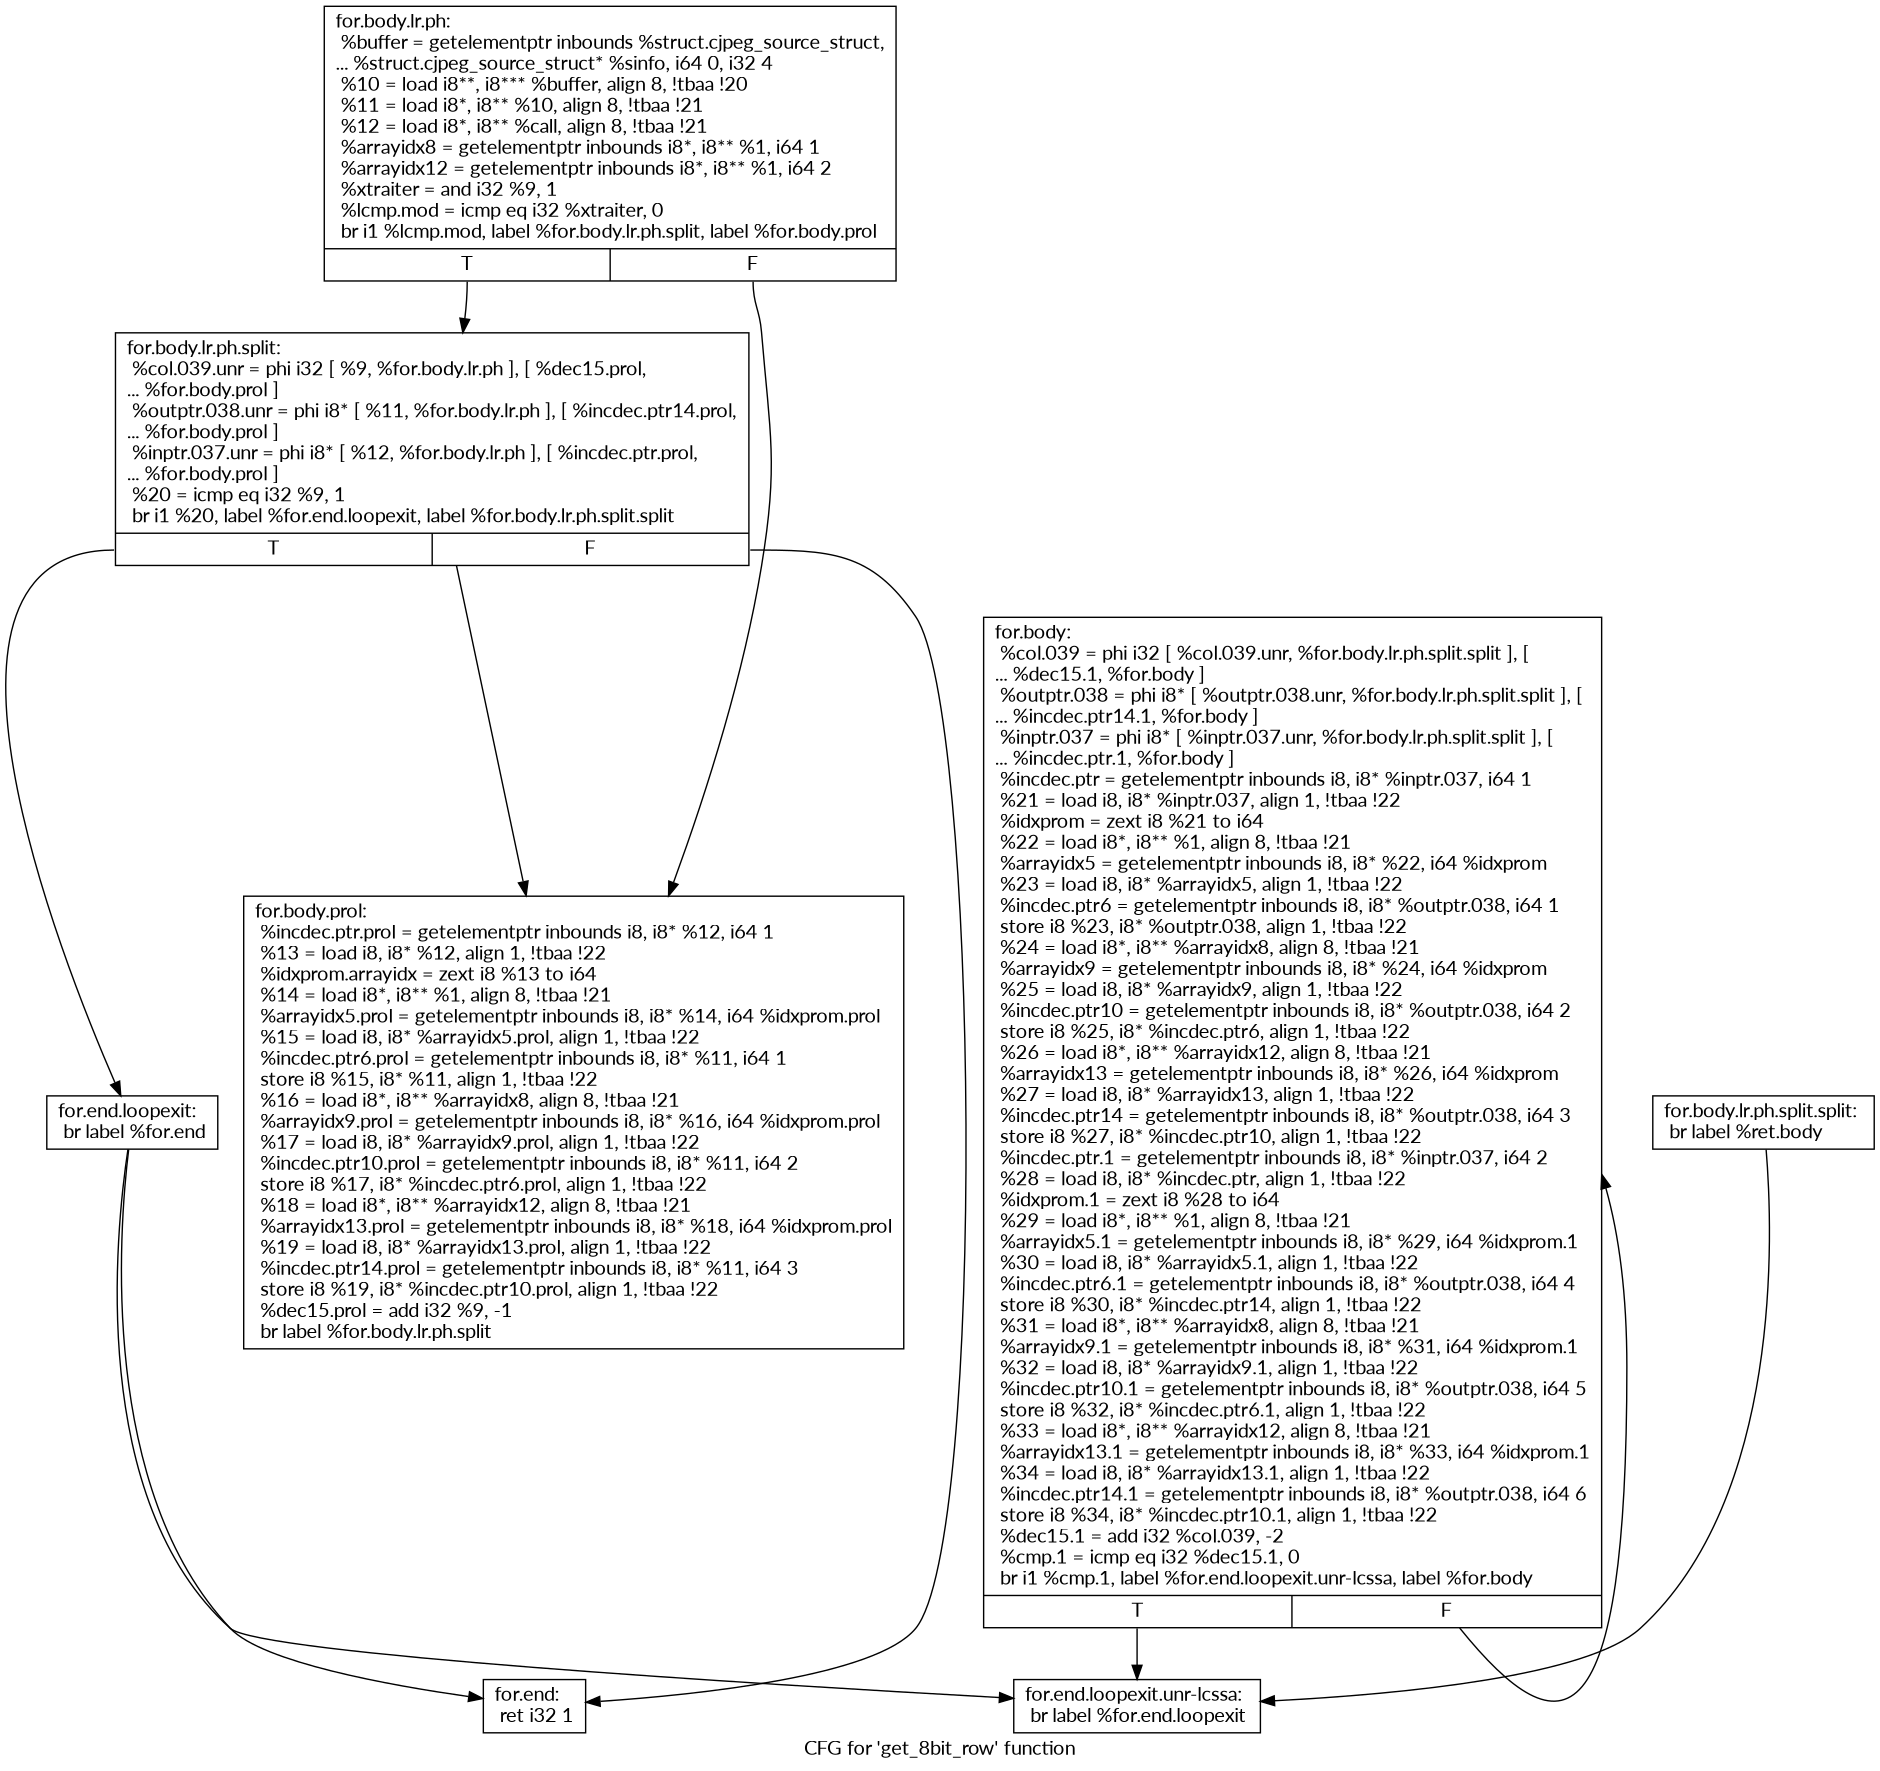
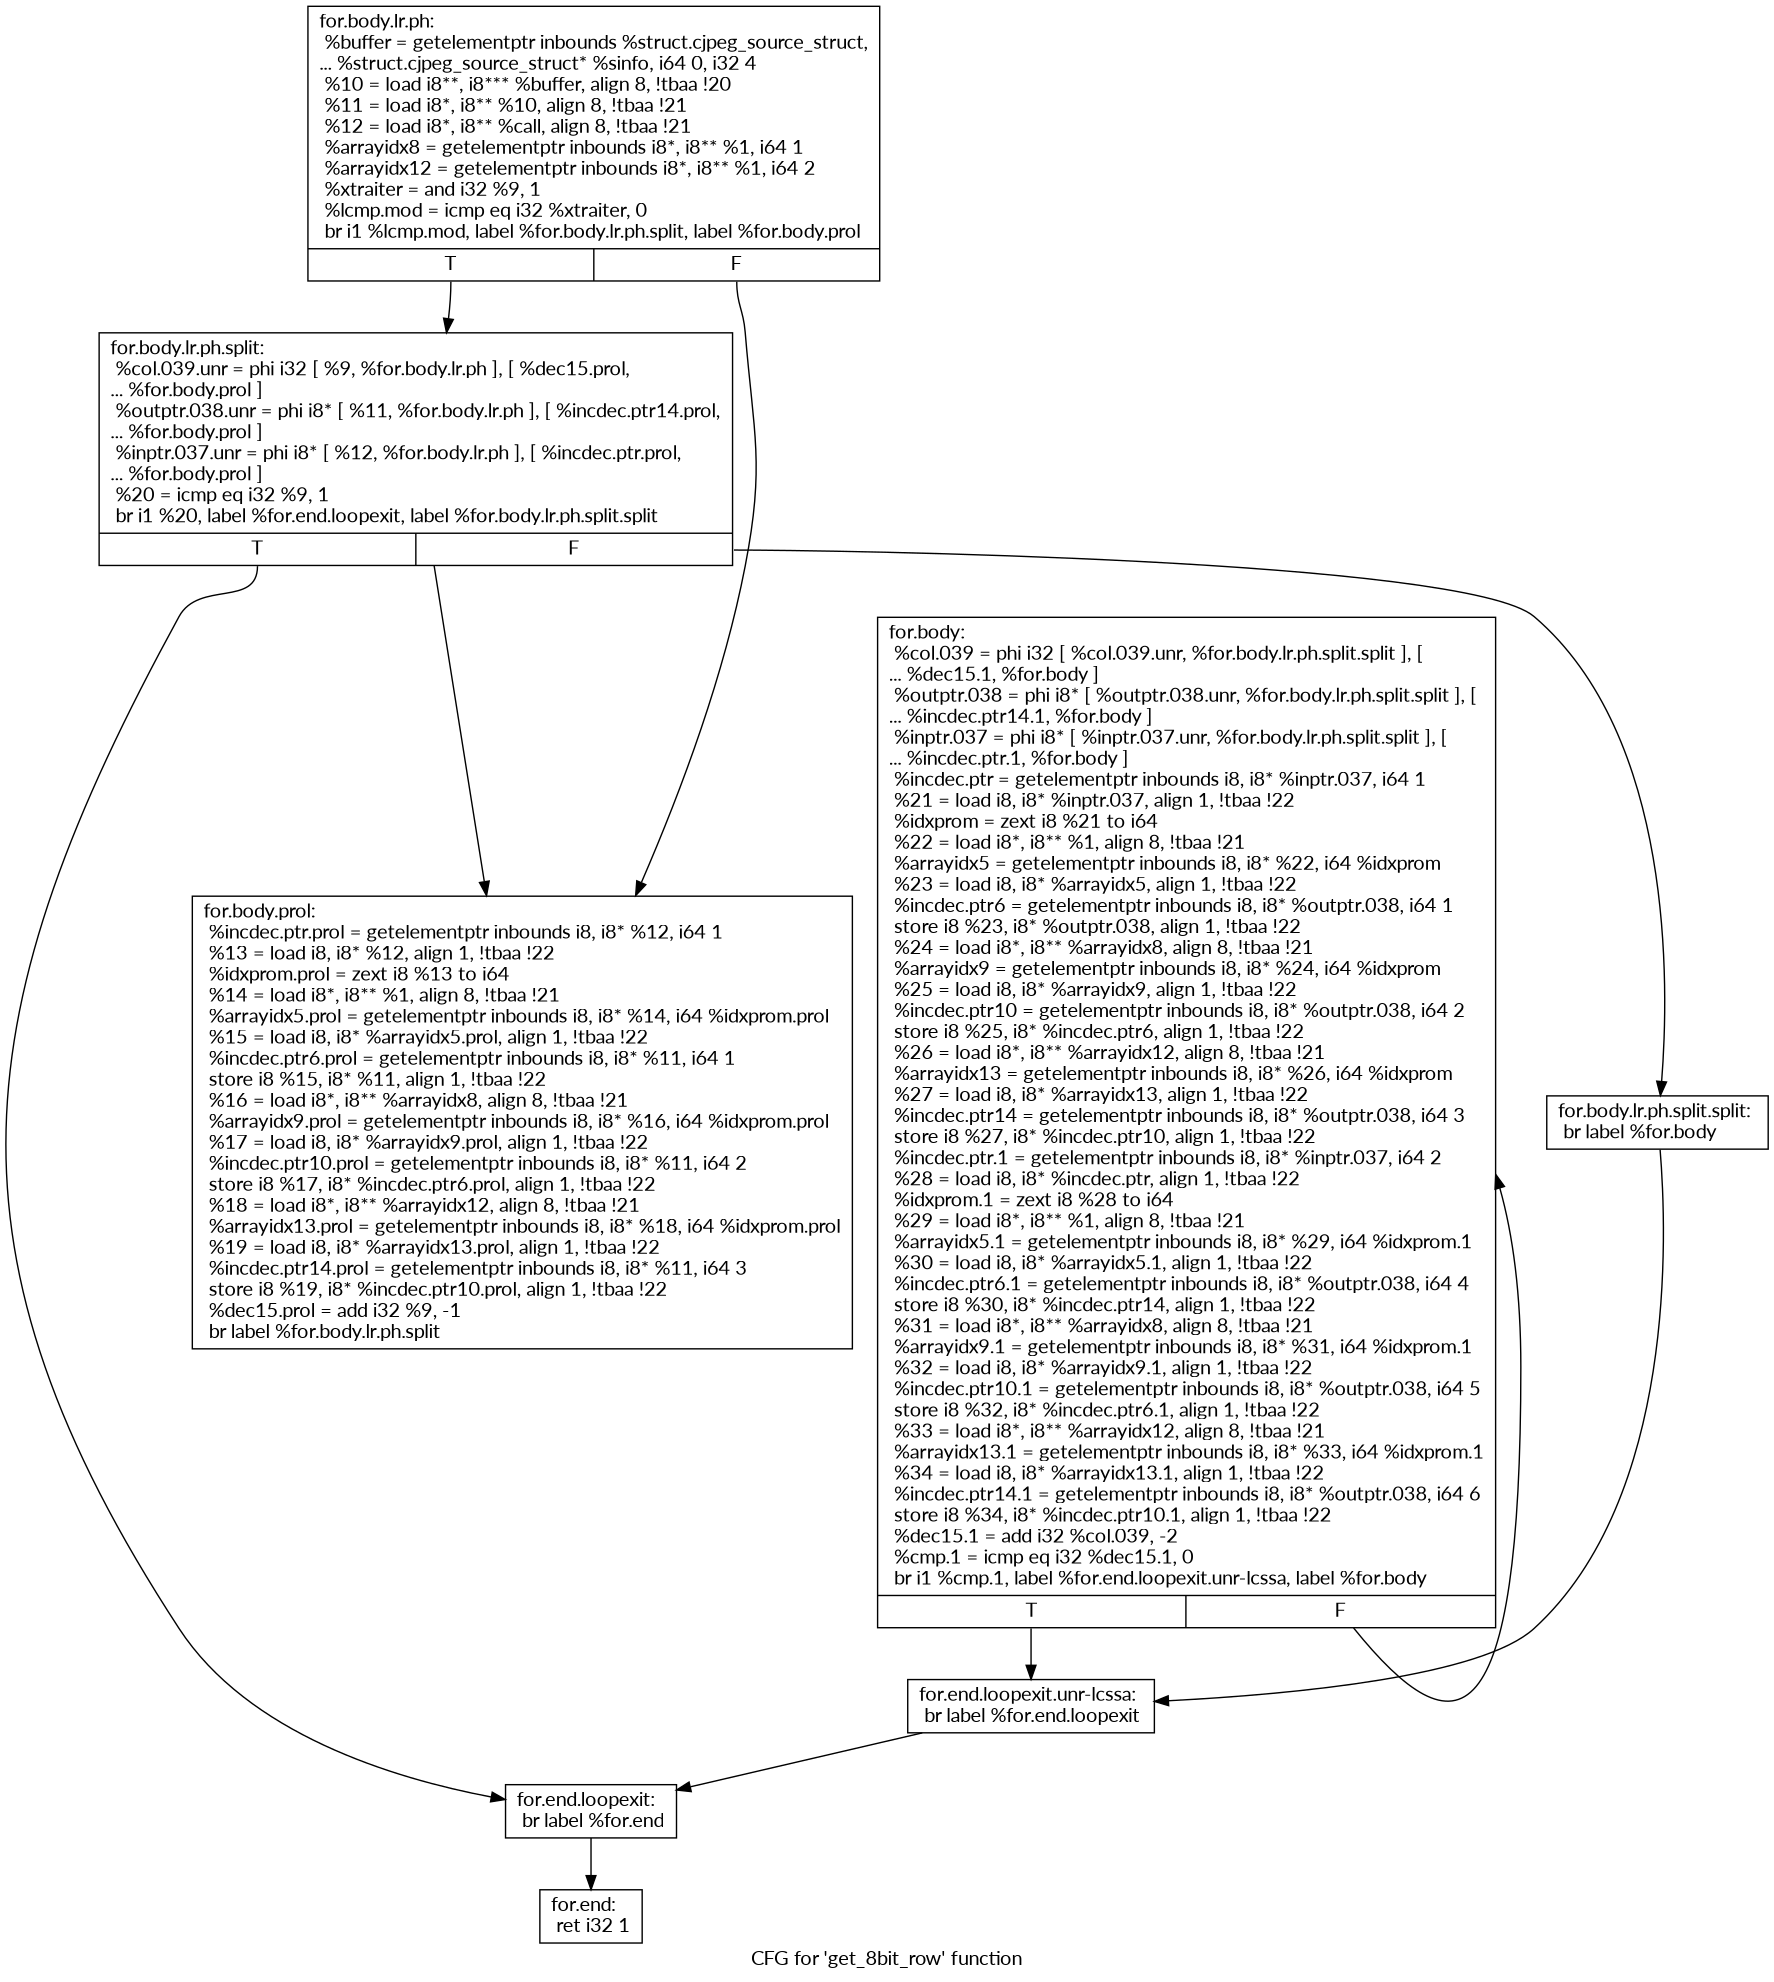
node "for.body.prol:": text "%idxprom.arrayidx = zext i8 %13 to i64" -> "%idxprom.prol = zext i8 %13 to i64"
node "for.body.lr.ph.split.split:": text "br label %ret.body" -> "br label %for.body"
edge "for.body.lr.ph.split:" -> "for.end:": now "for.body.lr.ph.split:" -> "for.body.lr.ph.split.split:"
edge "for.end.loopexit:" -> "for.end.loopexit.unr-lcssa:": reversed
